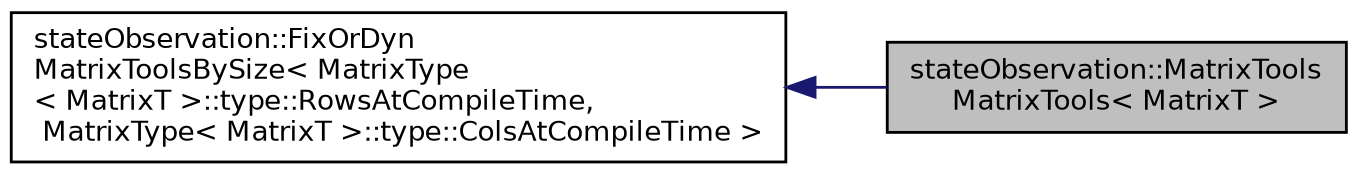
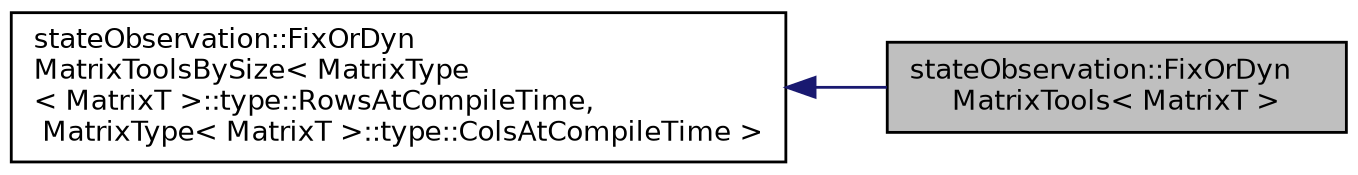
node "stateObservation::MatrixTools MatrixTools< MatrixT >": label "stateObservation::MatrixTools MatrixTools< MatrixT >" -> "stateObservation::FixOrDyn MatrixTools< MatrixT >"
